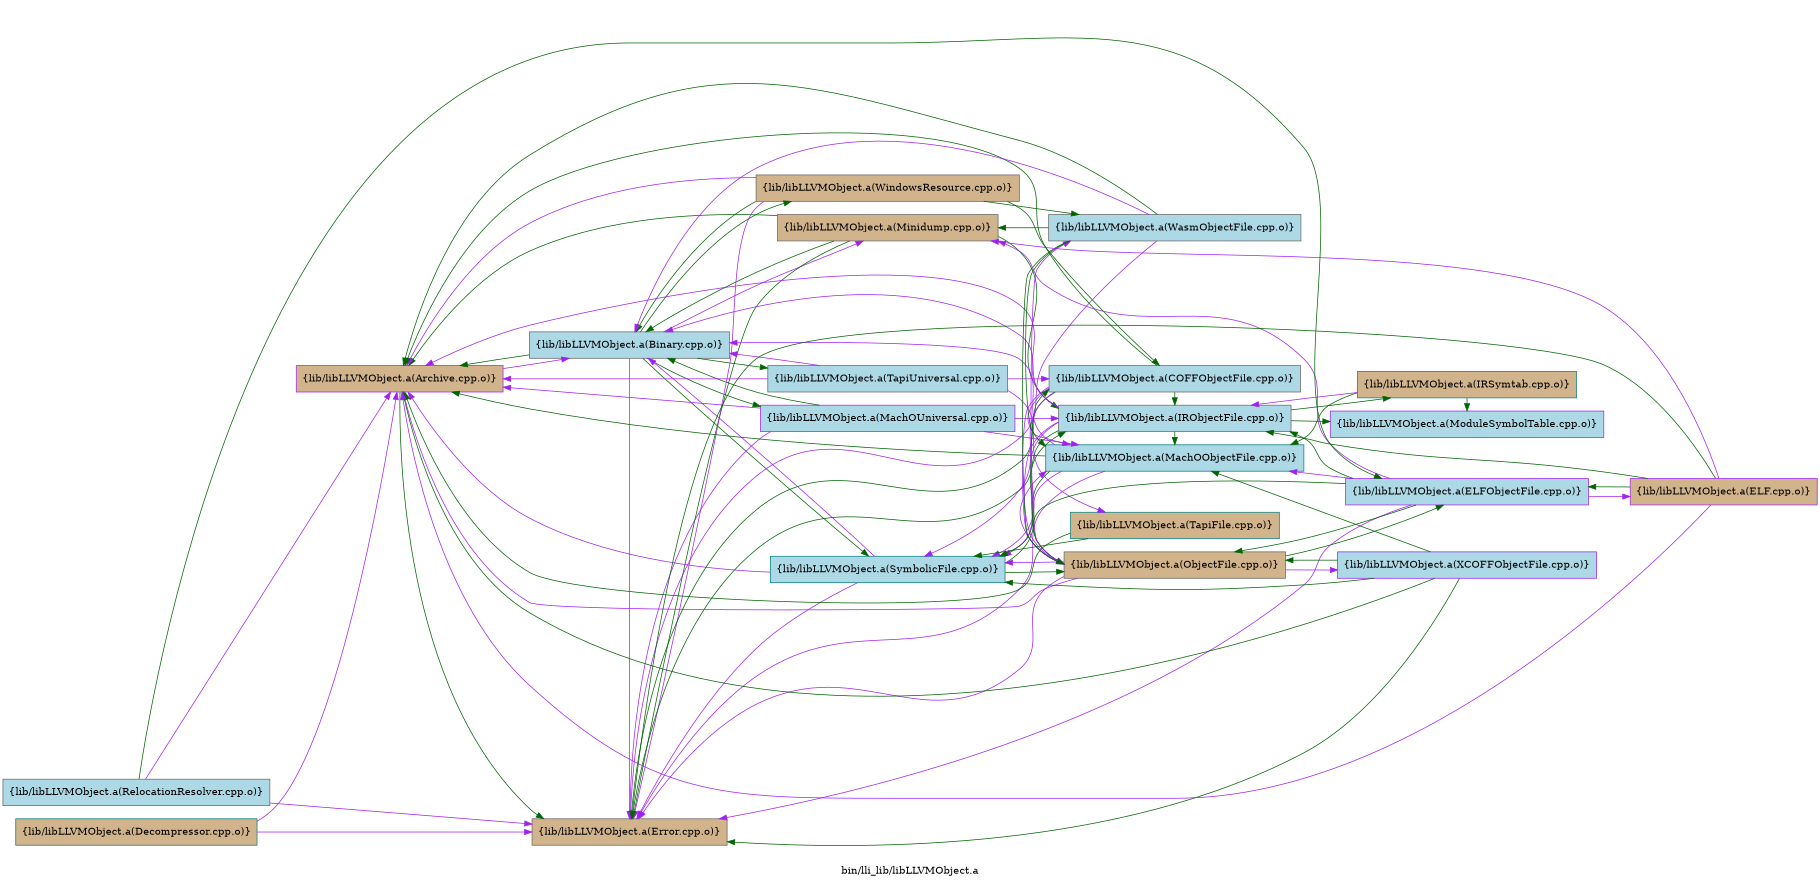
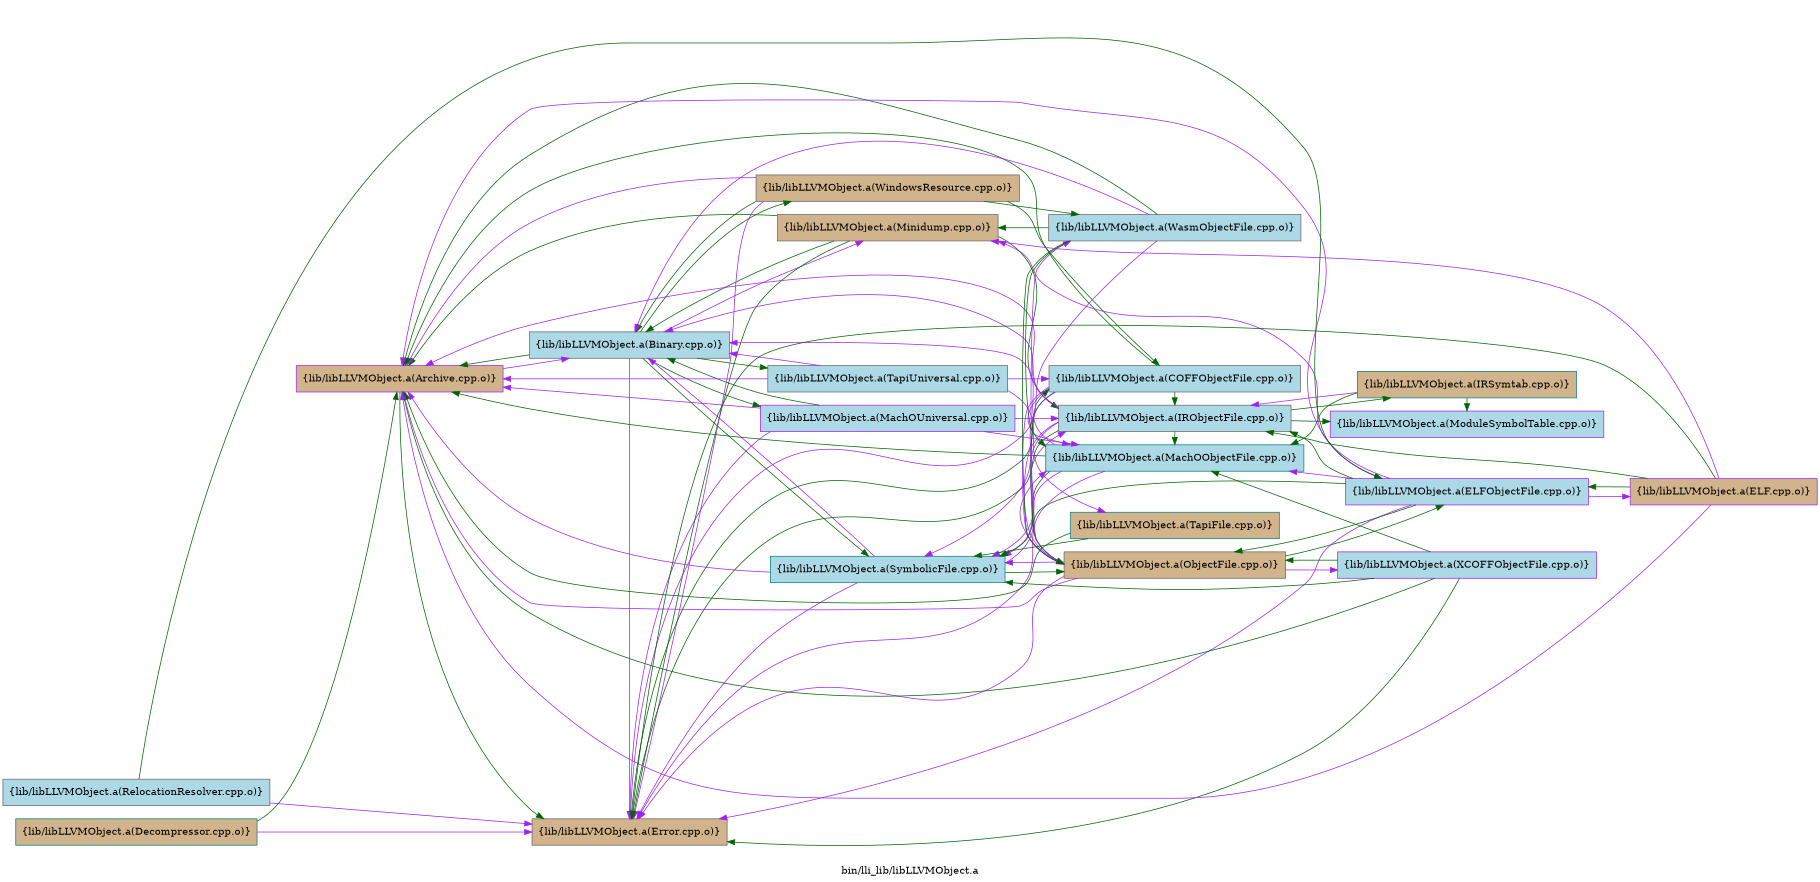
edge "{lib/libLLVMObject.a(SymbolicFile.cpp.o)}" -> "{lib/libLLVMObject.a(IRObjectFile.cpp.o)}": color darkgreen -> purple
edge "{lib/libLLVMObject.a(RelocationResolver.cpp.o)}" -> "{lib/libLLVMObject.a(Archive.cpp.o)}": now "{lib/libLLVMObject.a(ELFObjectFile.cpp.o)}" -> "{lib/libLLVMObject.a(Archive.cpp.o)}"
edge "{lib/libLLVMObject.a(Decompressor.cpp.o)}" -> "{lib/libLLVMObject.a(Archive.cpp.o)}": color purple -> darkgreen
